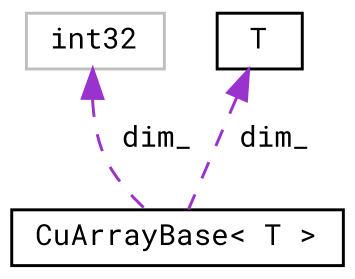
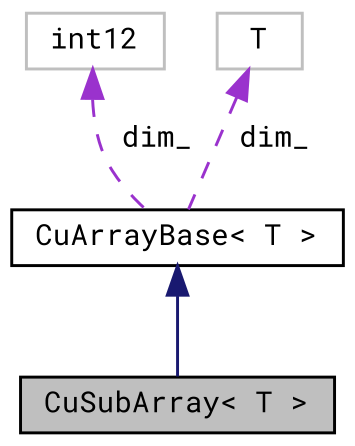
node "int32": label "int32" -> "int12"
node "T": color black -> grey75
node "CuSubArray< T >": added
